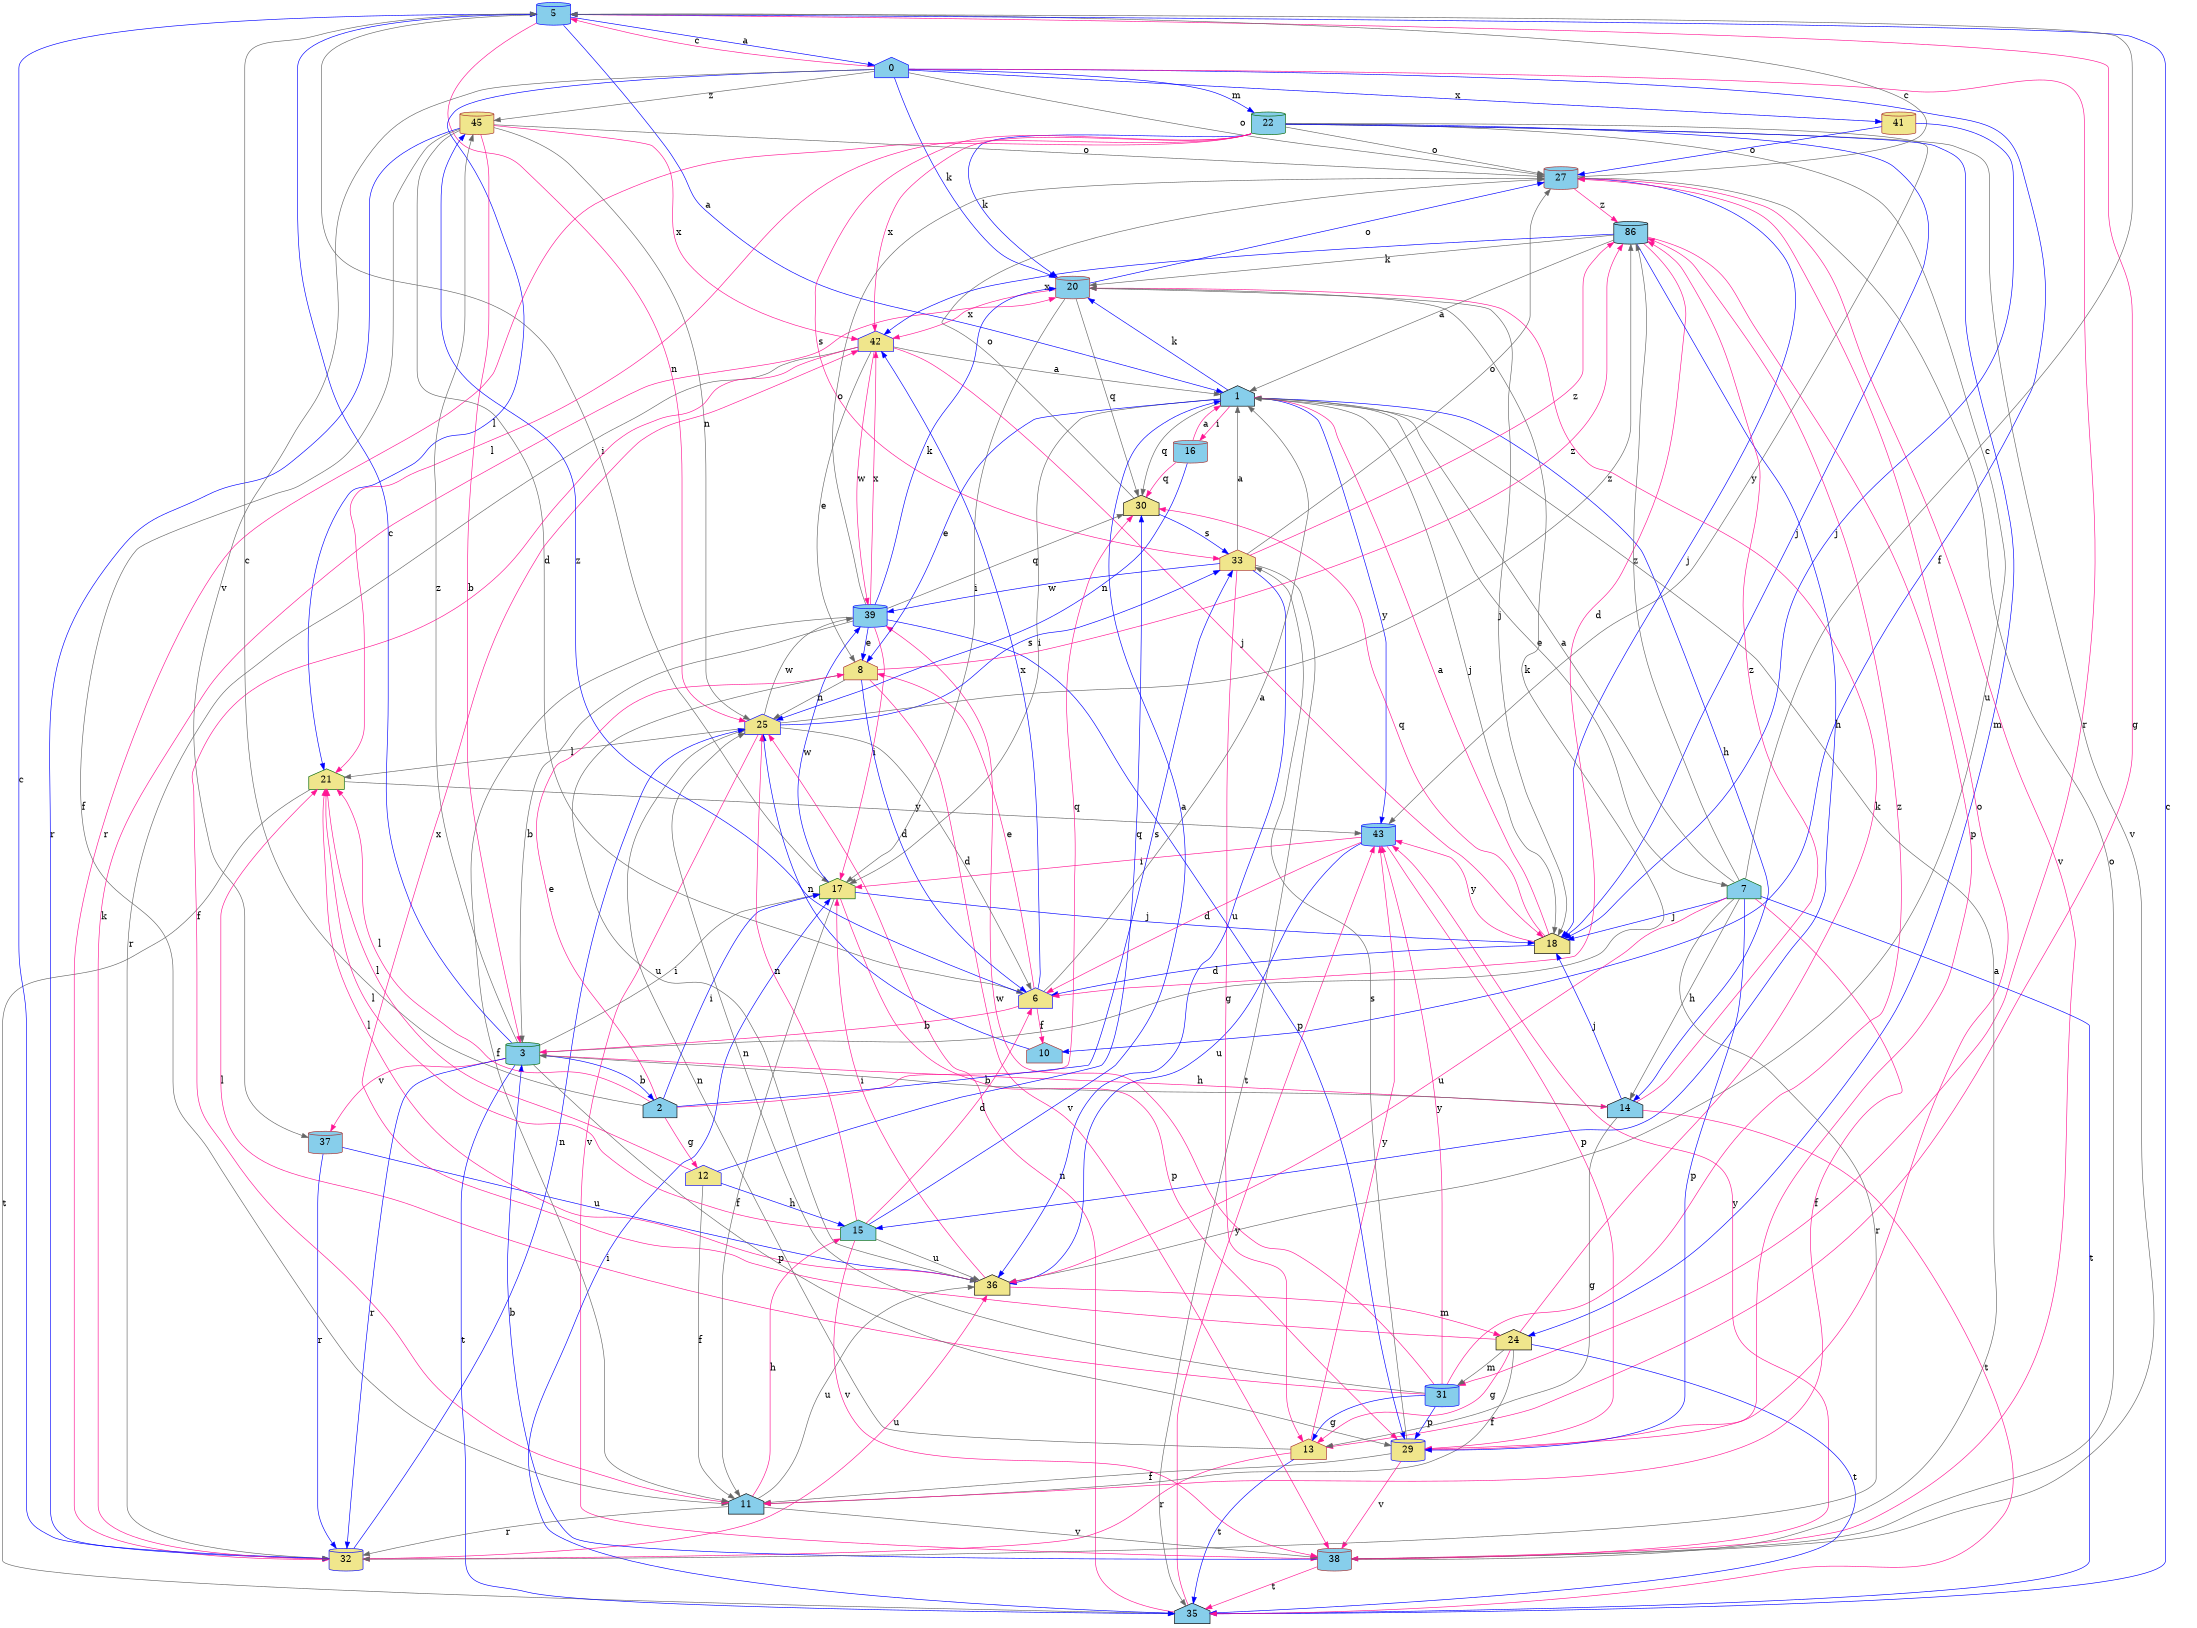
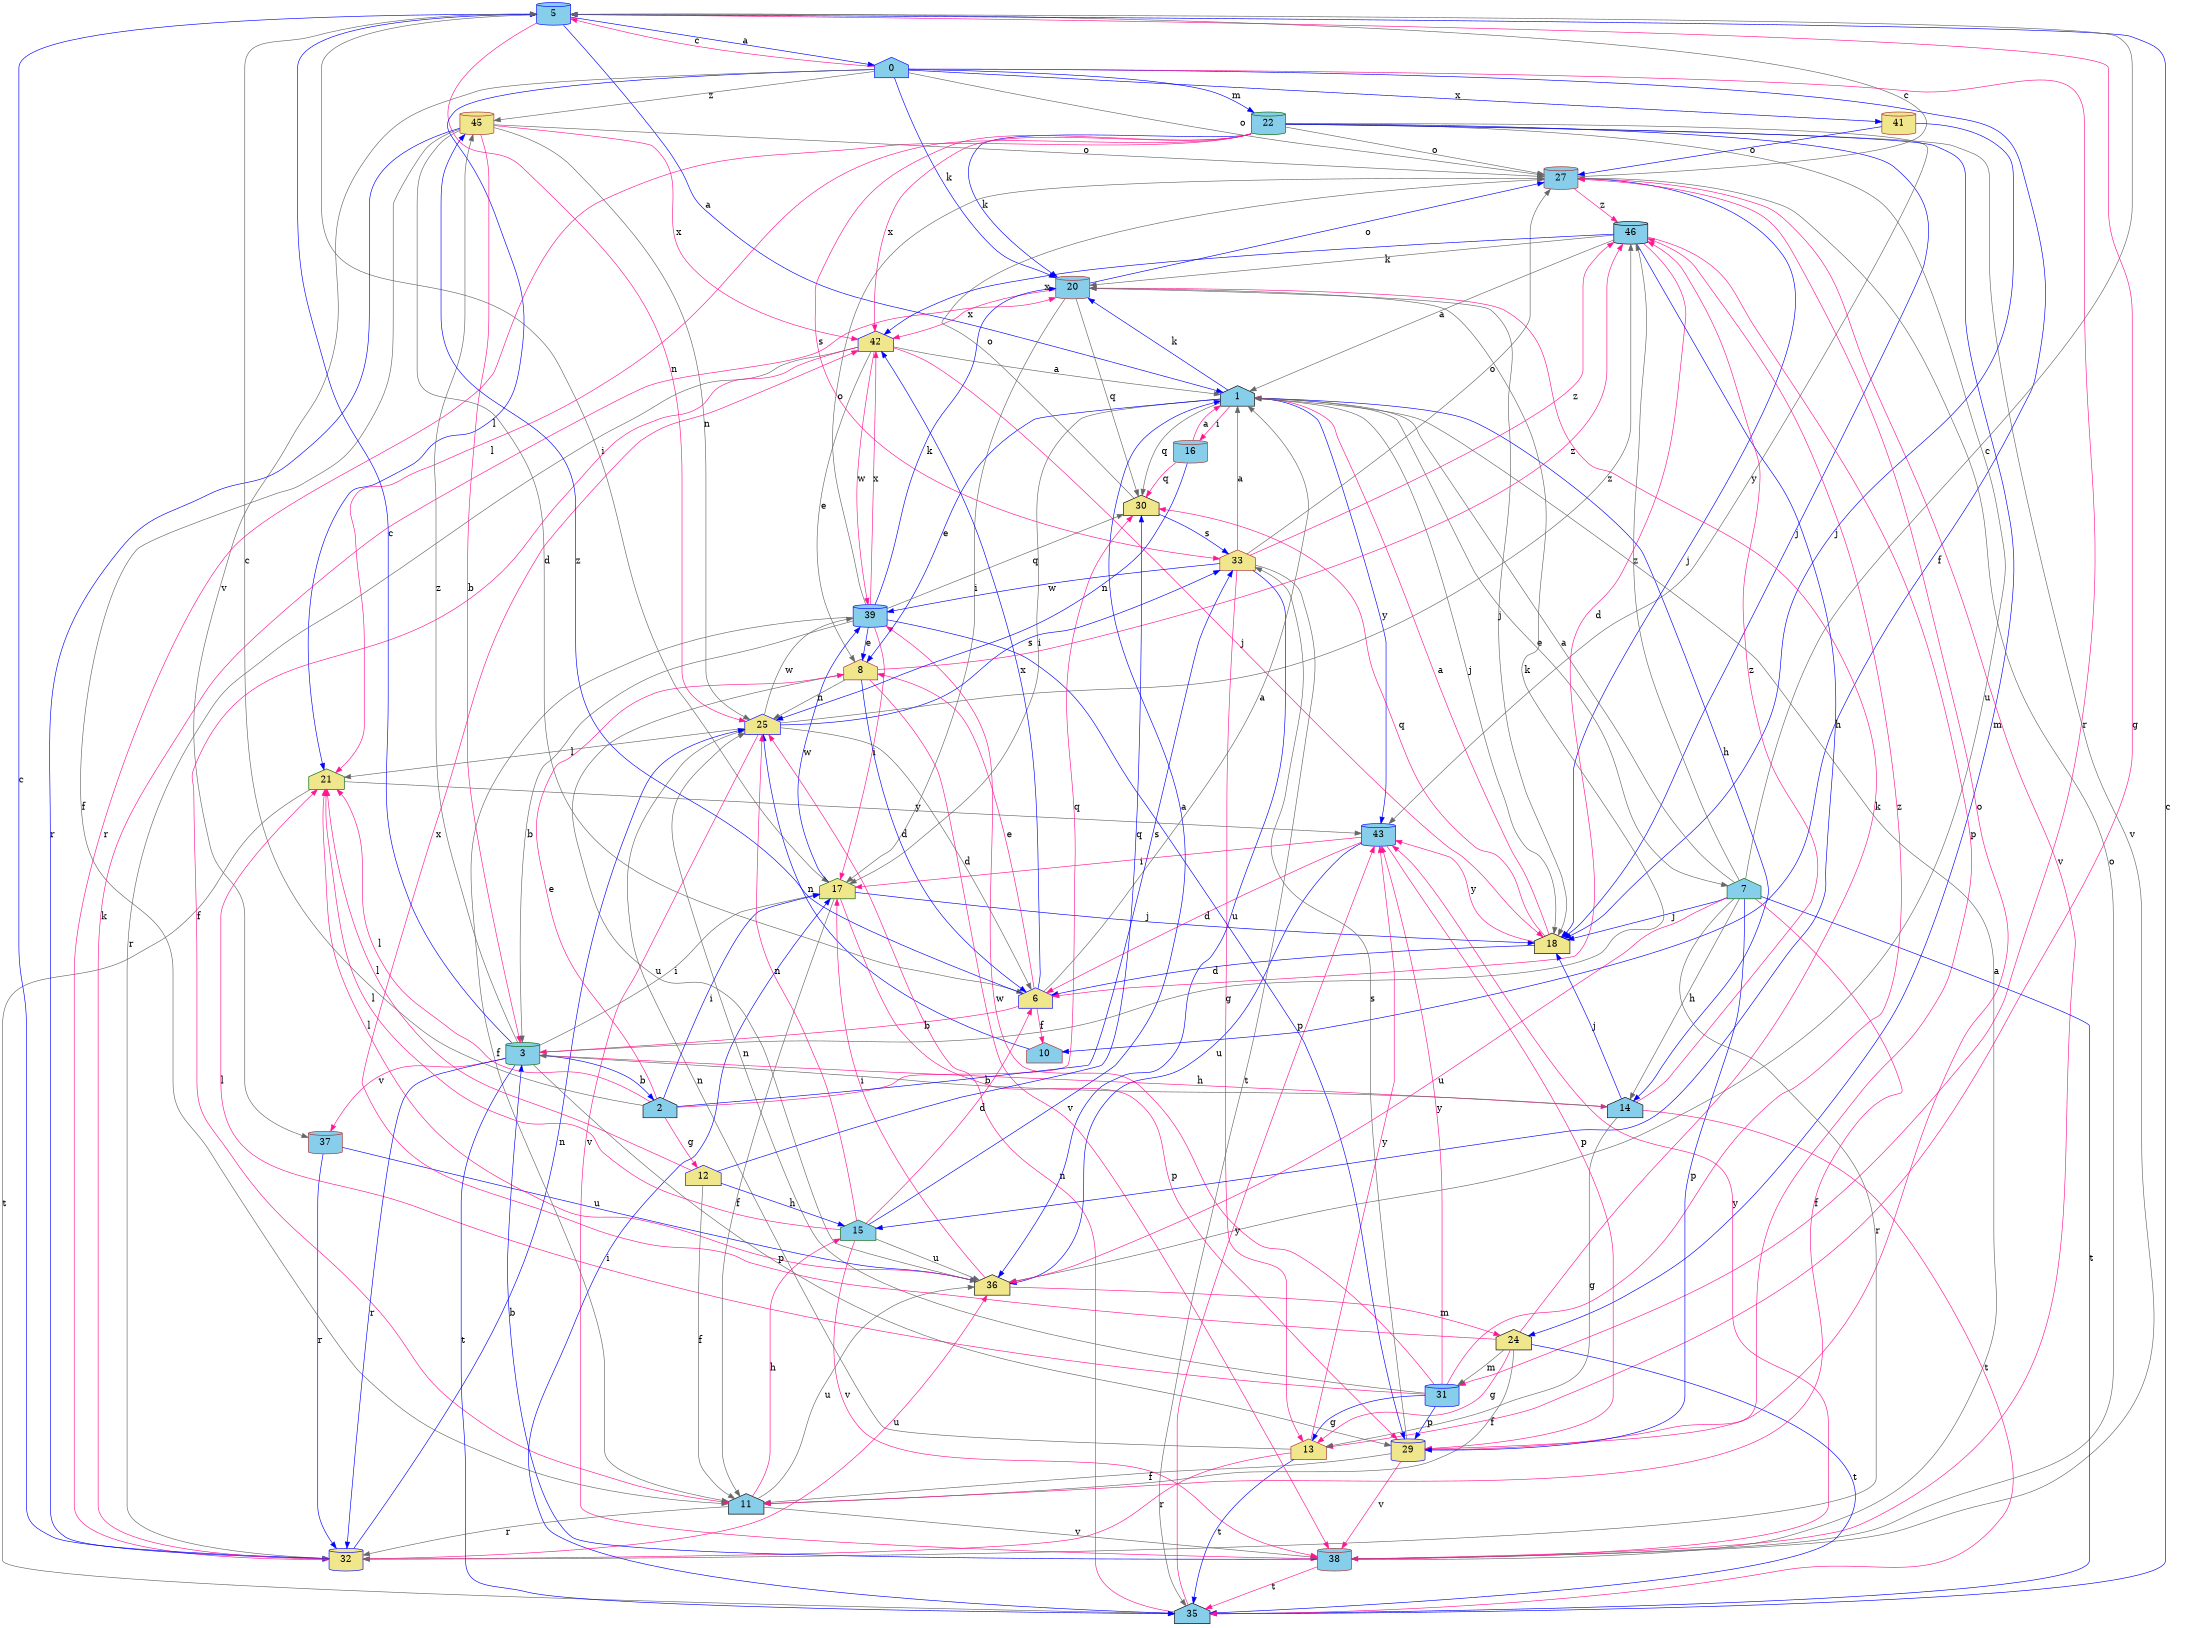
node "86": label "86" -> "46"
